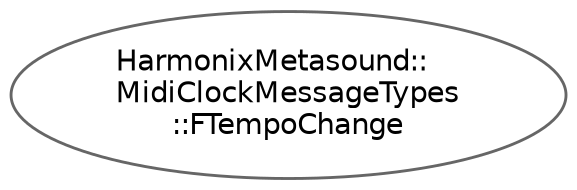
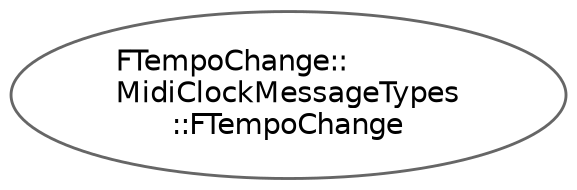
node "HarmonixMetasound:: MidiClockMessageTypes ::FTempoChange": label "HarmonixMetasound:: MidiClockMessageTypes ::FTempoChange" -> "FTempoChange:: MidiClockMessageTypes ::FTempoChange"
